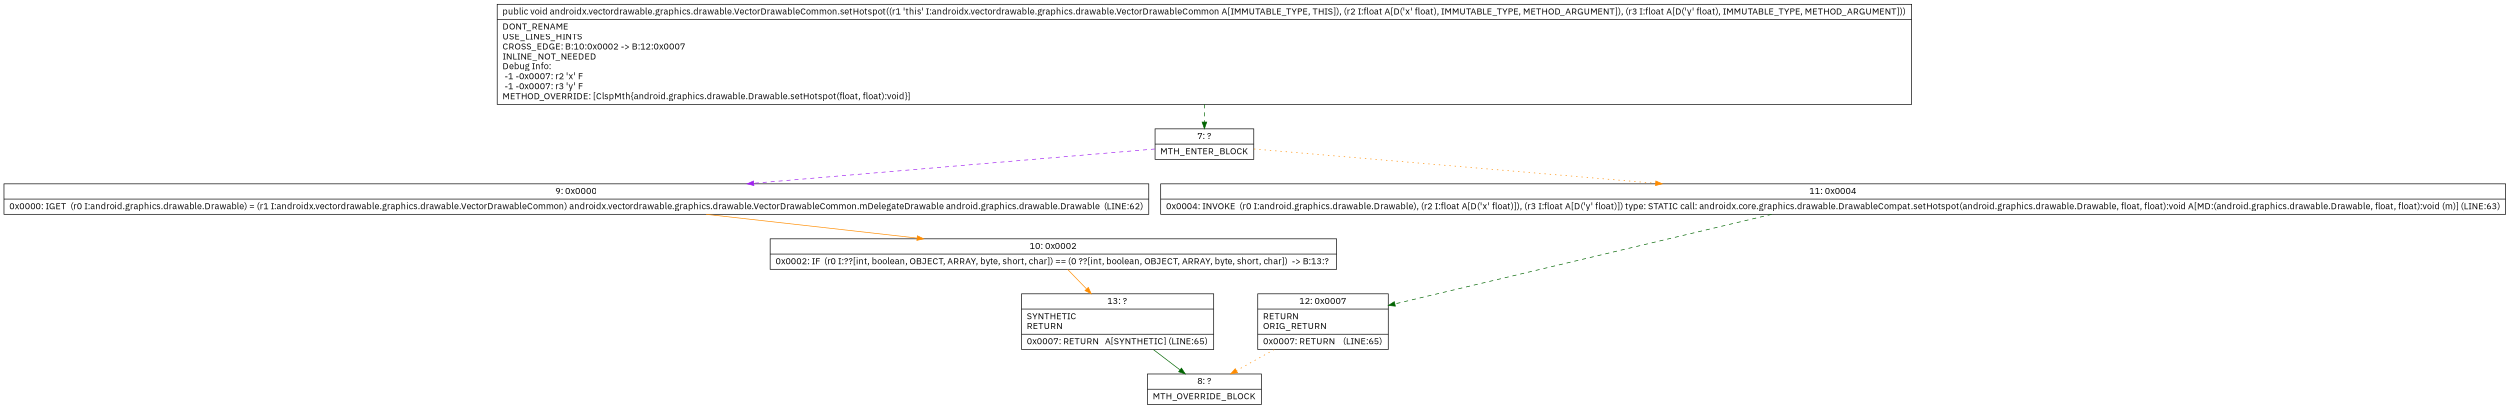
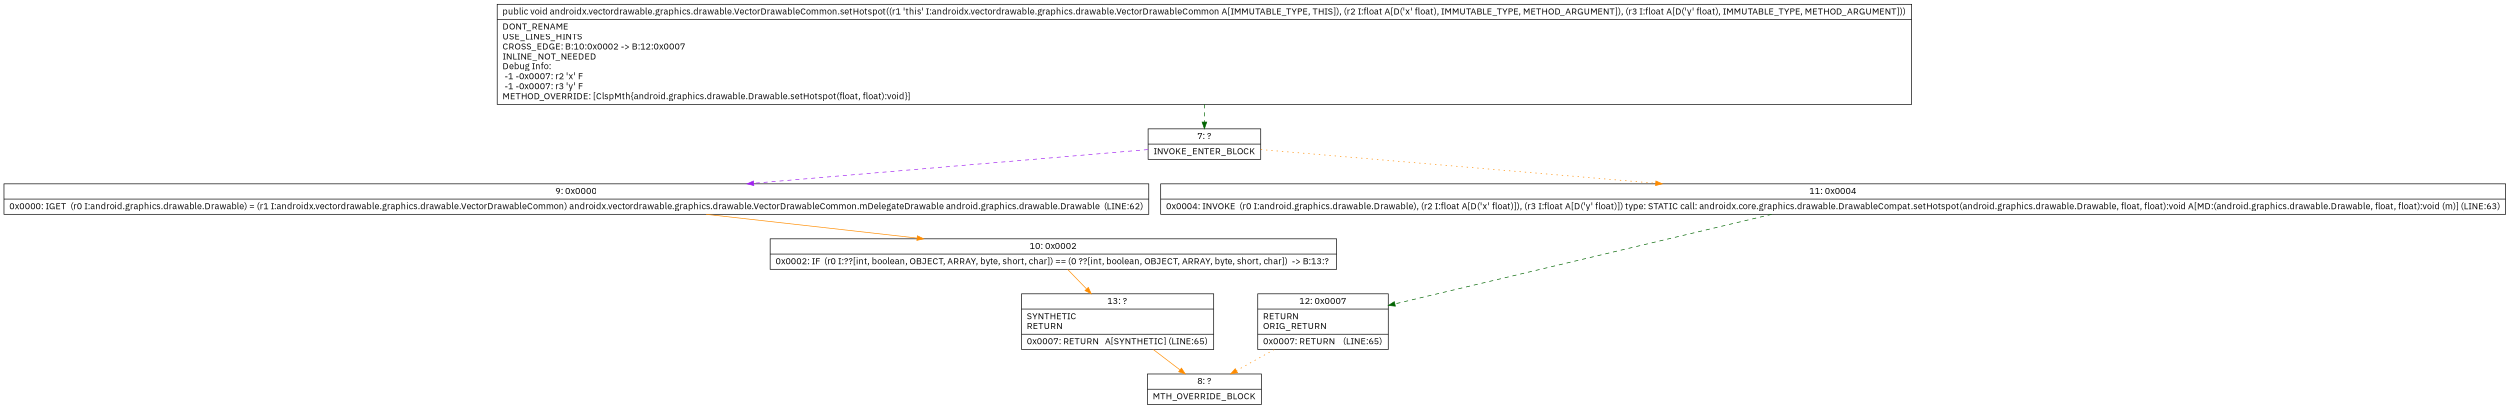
node "7: ?": text "MTH_ENTER_BLOCK" -> "INVOKE_ENTER_BLOCK"
edge "13: ?" -> "8: ?": color darkgreen -> darkorange
